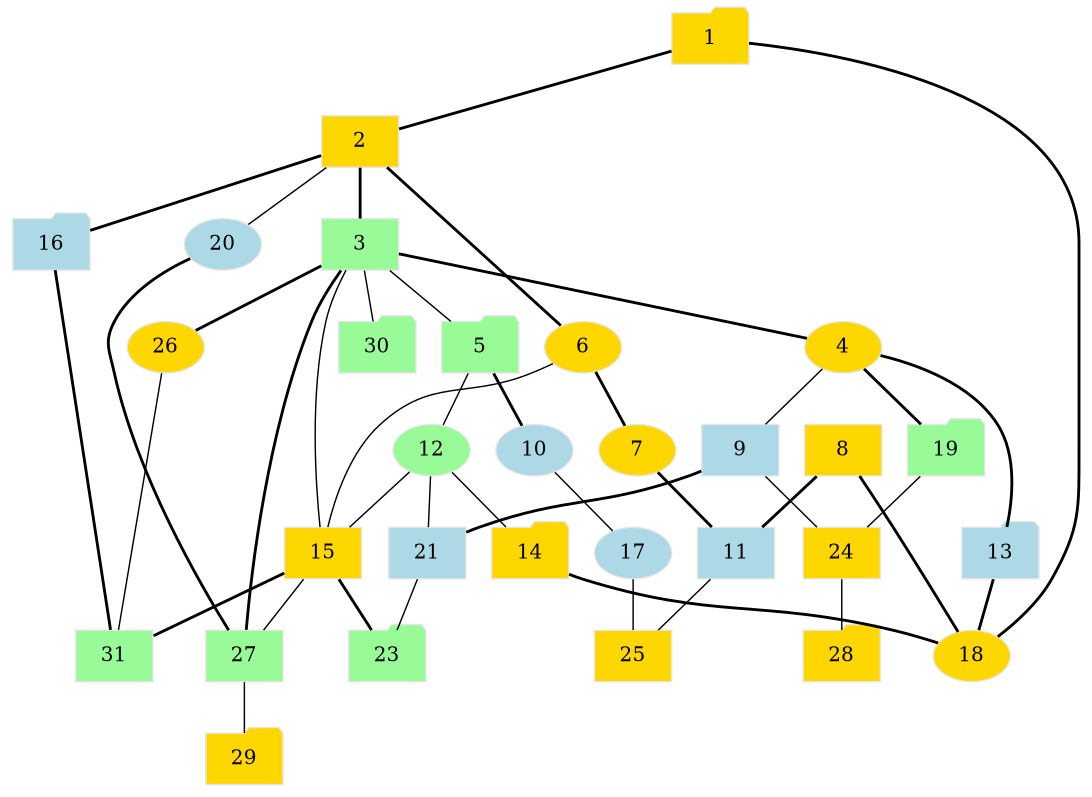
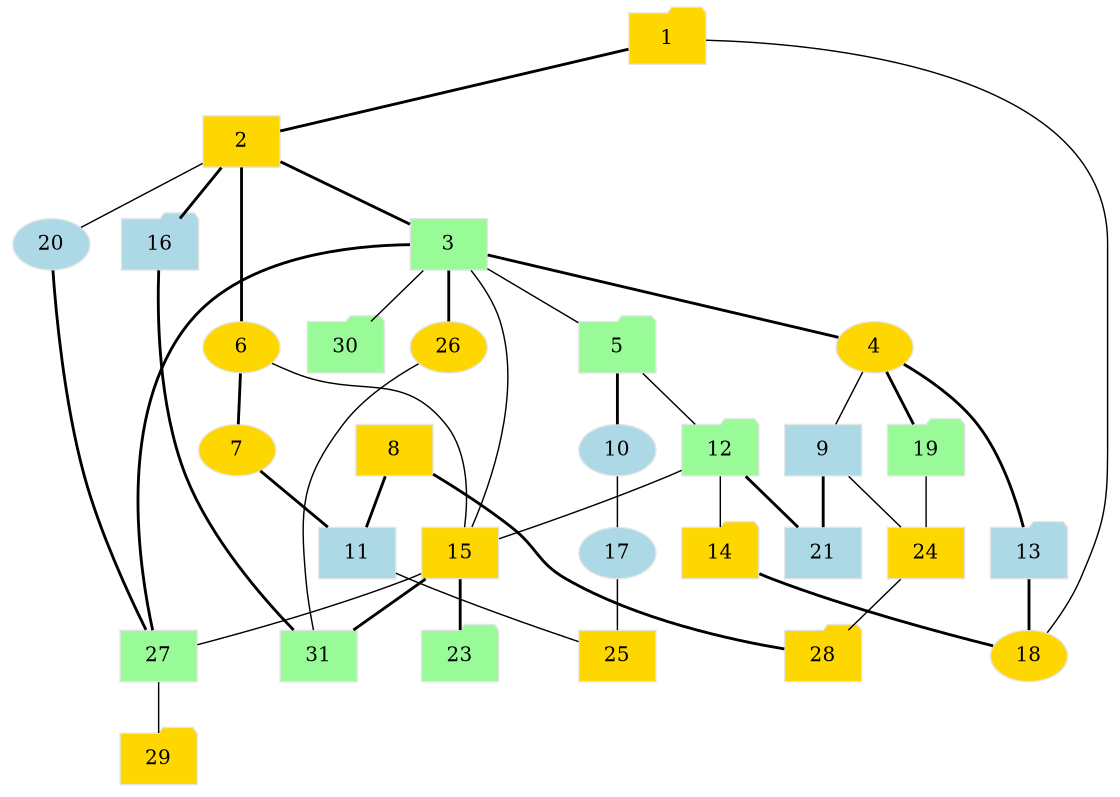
edge "1" -- "18": style bold -> solid
node "12": shape ellipse -> folder
edge "12" -- "21": style solid -> bold
edge "8" -- "18": now "8" -- "28"
edge "21" -- "23": removed
